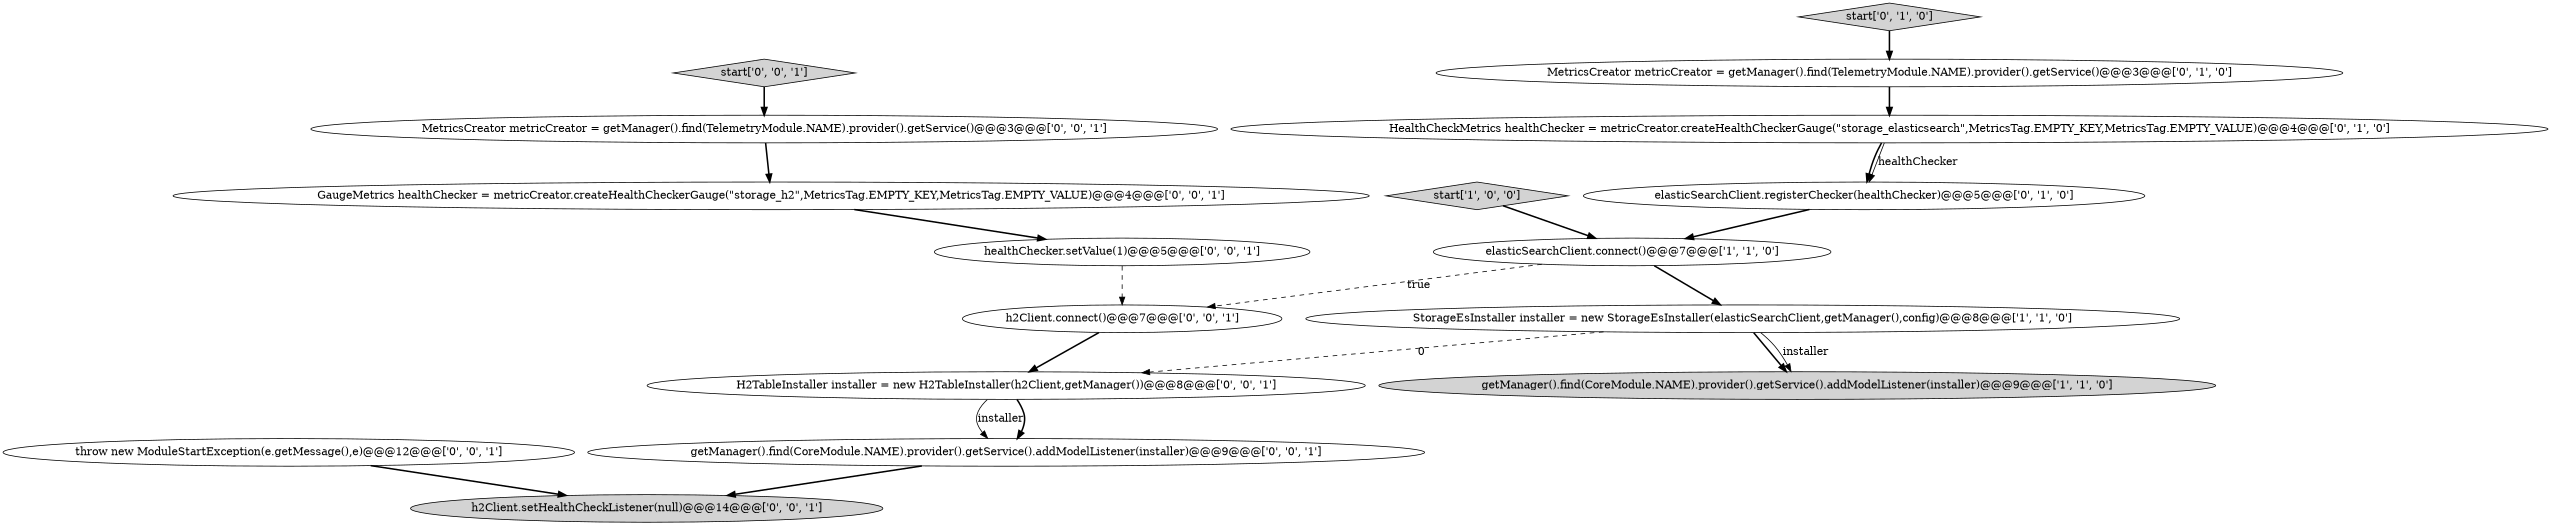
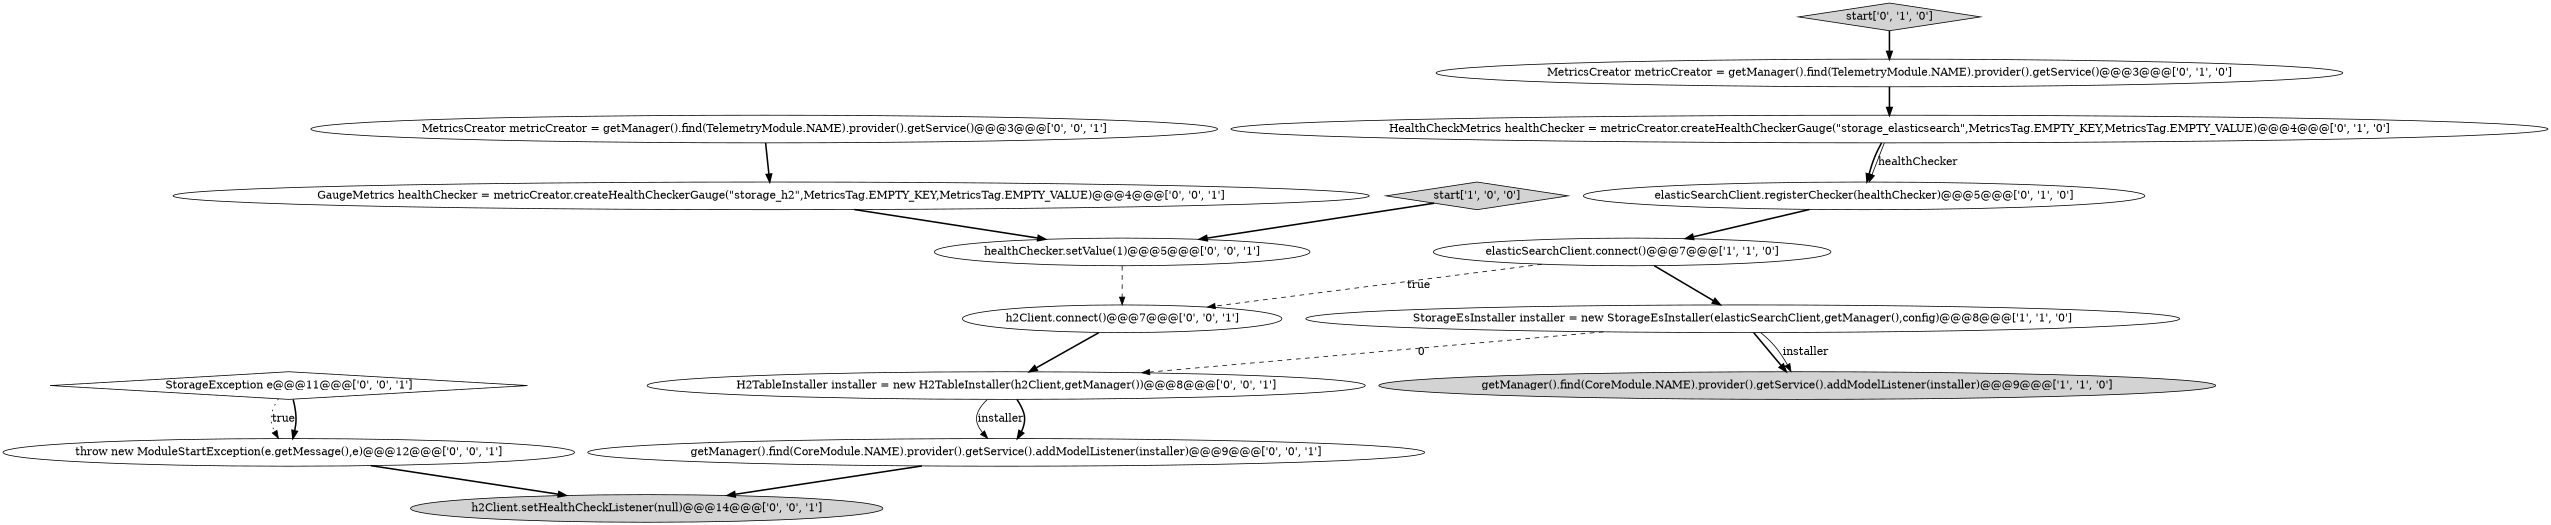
node "start['0', '0', '1']": removed
edge "start['1', '0', '0']" -> "elasticSearchClient.connect()@@@7@@@['1', '1', '0']": now "start['1', '0', '0']" -> "healthChecker.setValue(1)@@@5@@@['0', '0', '1']"
node "StorageException e@@@11@@@['0', '0', '1']": added
